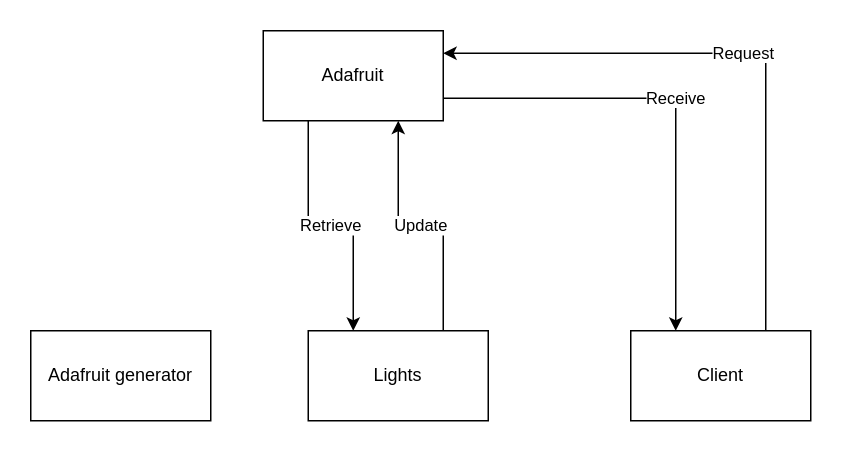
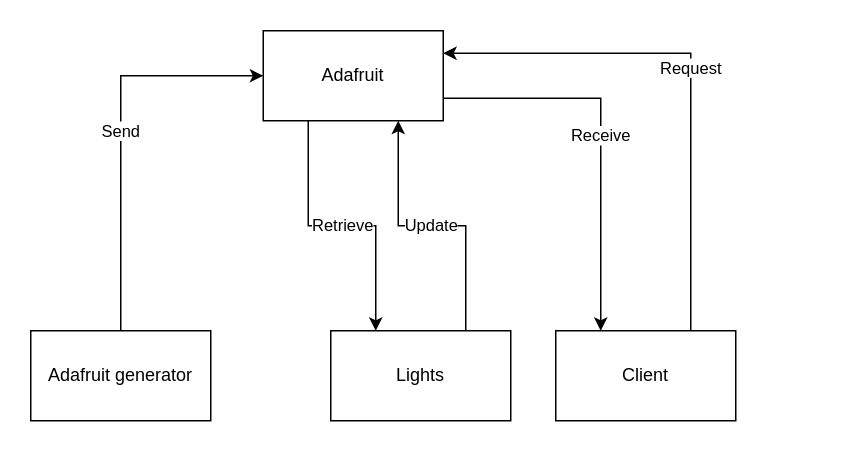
edge "Adafruit generator" -> "Adafruit": added, label "Send"
node "Lights": moved (398, 376) -> (421, 376)
node "Client": moved (721, 376) -> (646, 376)
